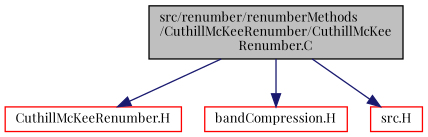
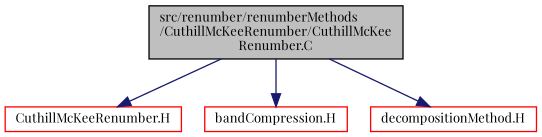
node "src.H": label "src.H" -> "decompositionMethod.H"
